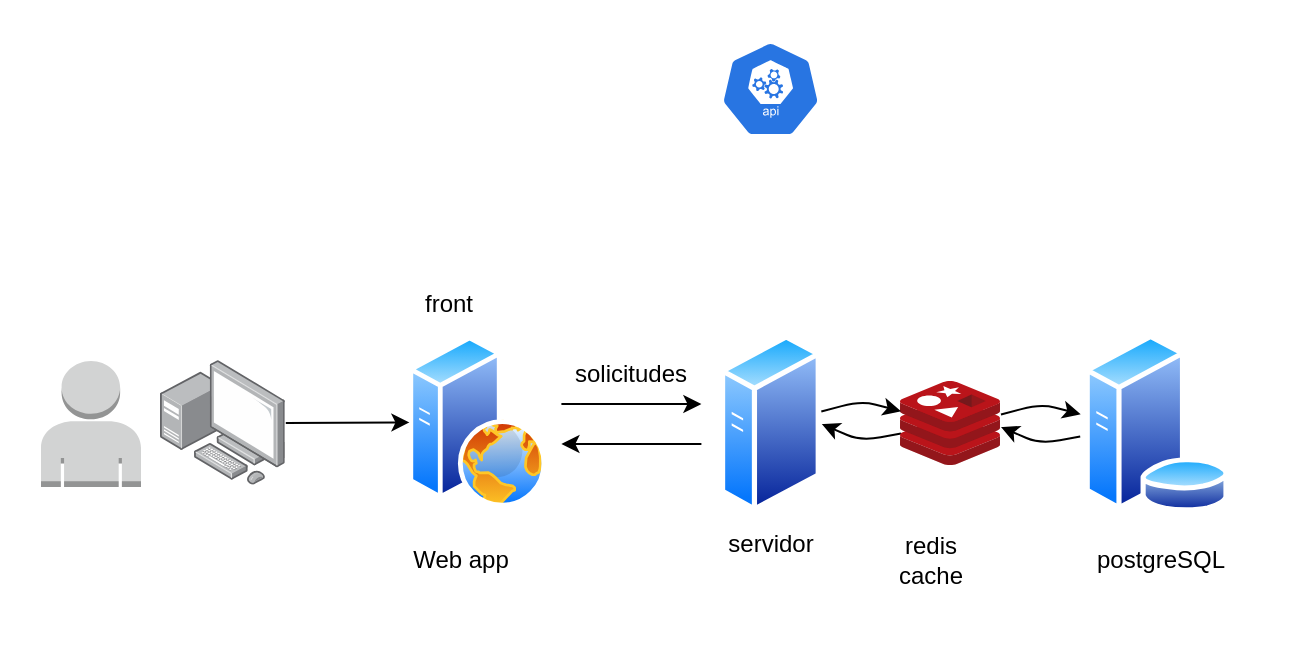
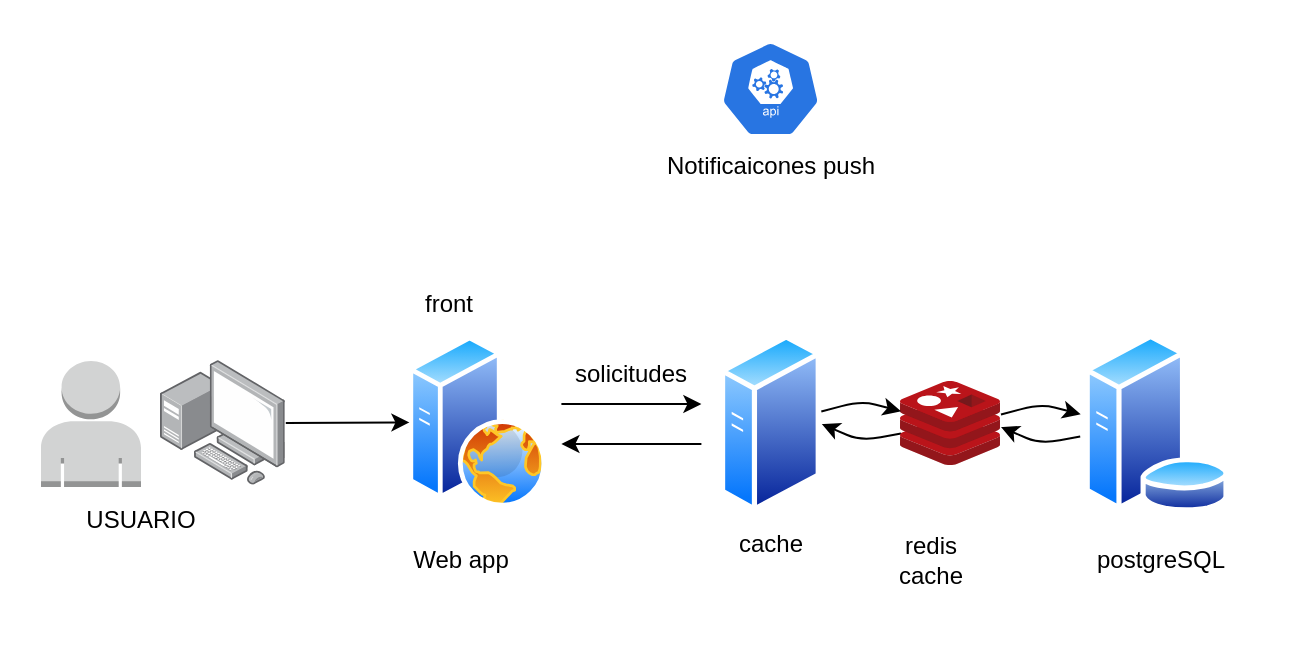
node "Notificaicones push": added
node "USUARIO": added
node "servidor": label "servidor" -> "cache"
